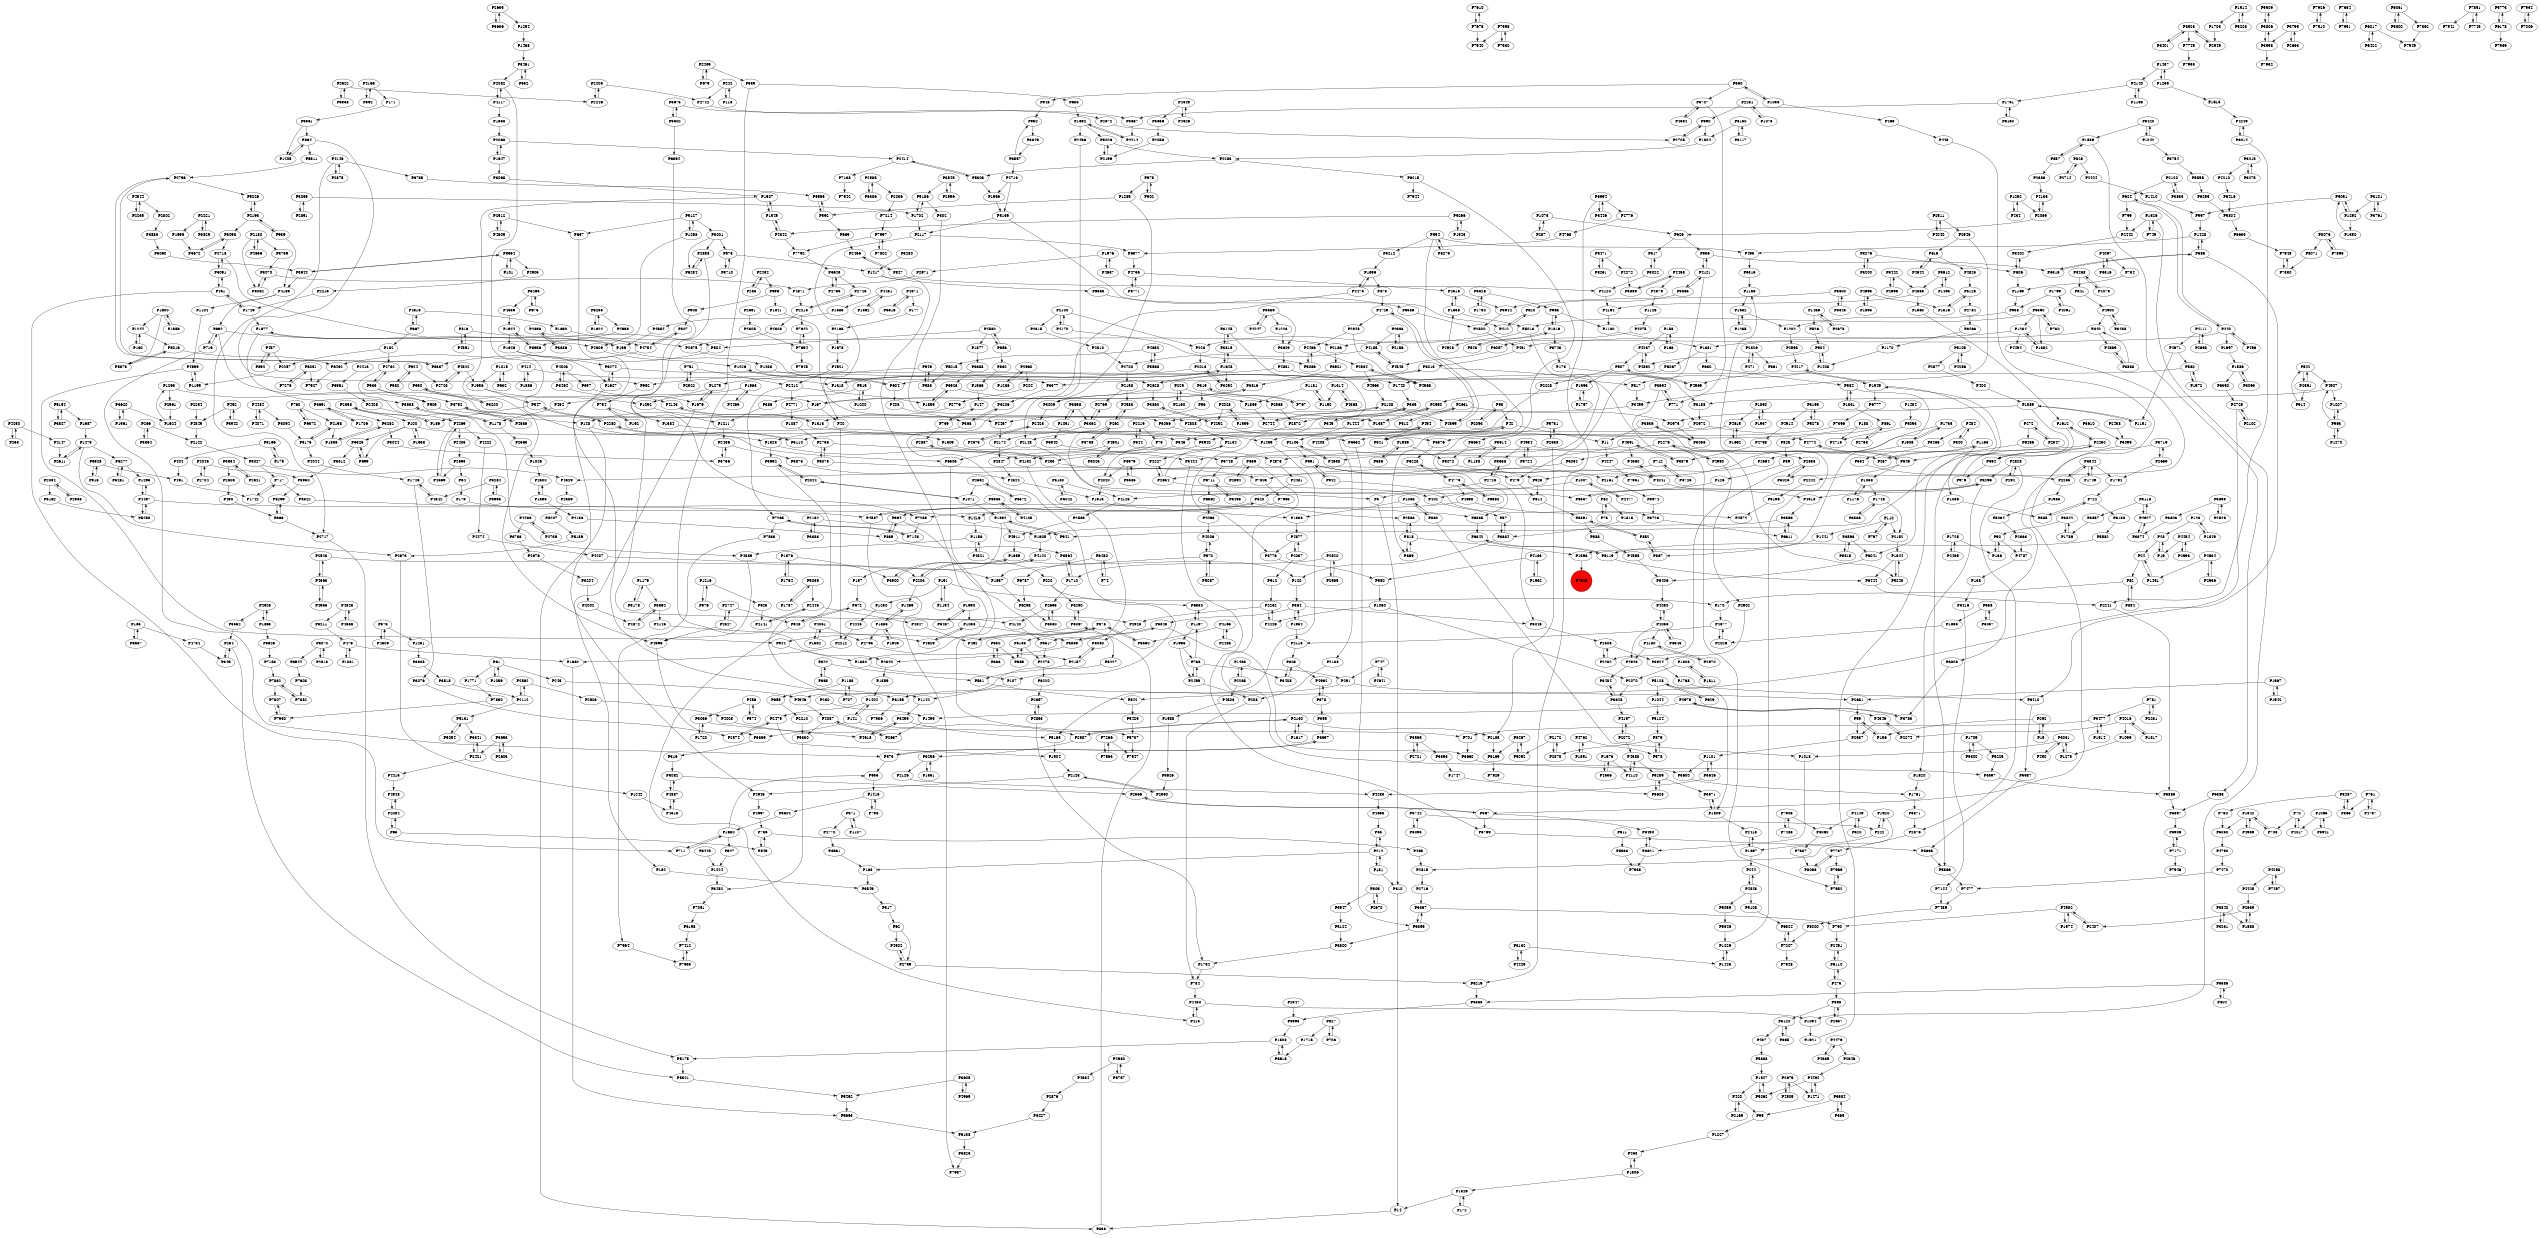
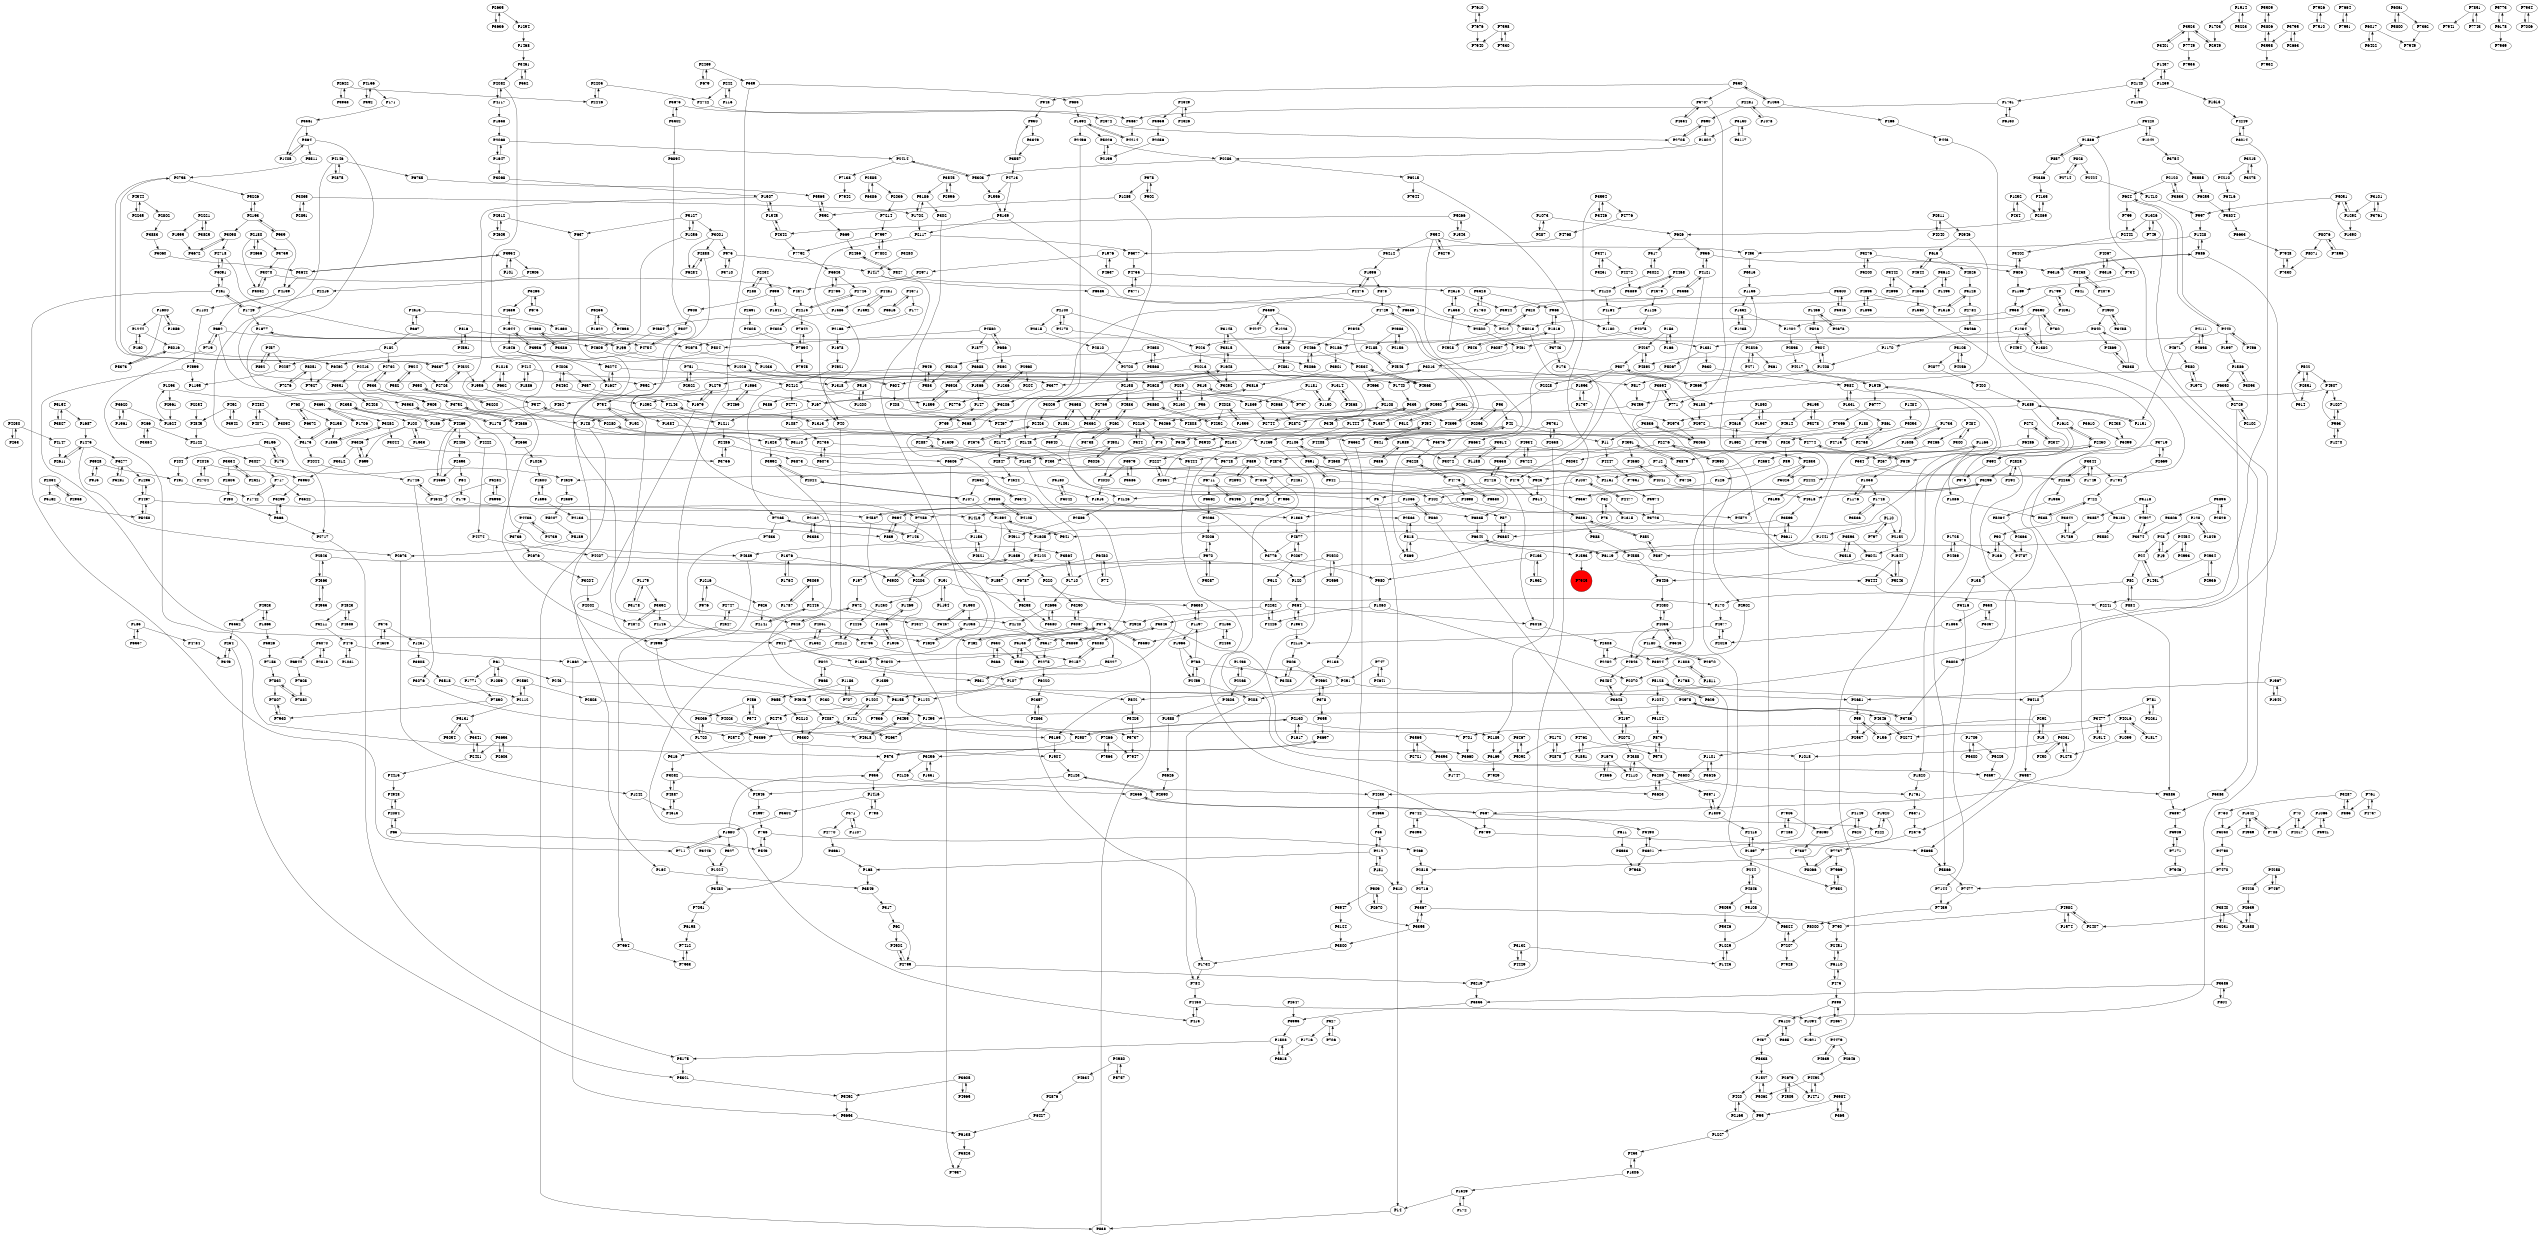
edge "P1195" -> "P4999": removed
